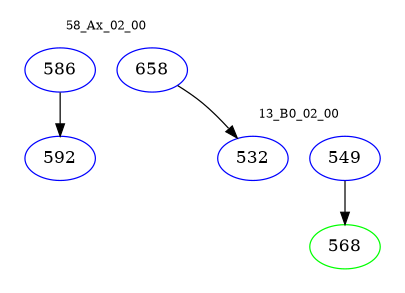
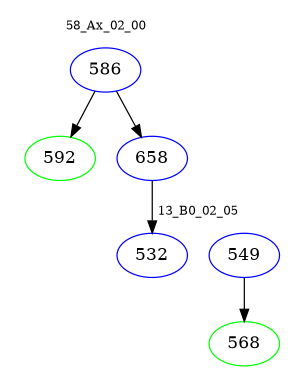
edge "586" -> "658": added
cluster "13_B0_02_00": label "13_B0_02_00" -> "13_B0_02_05"
node "592": color blue -> green
